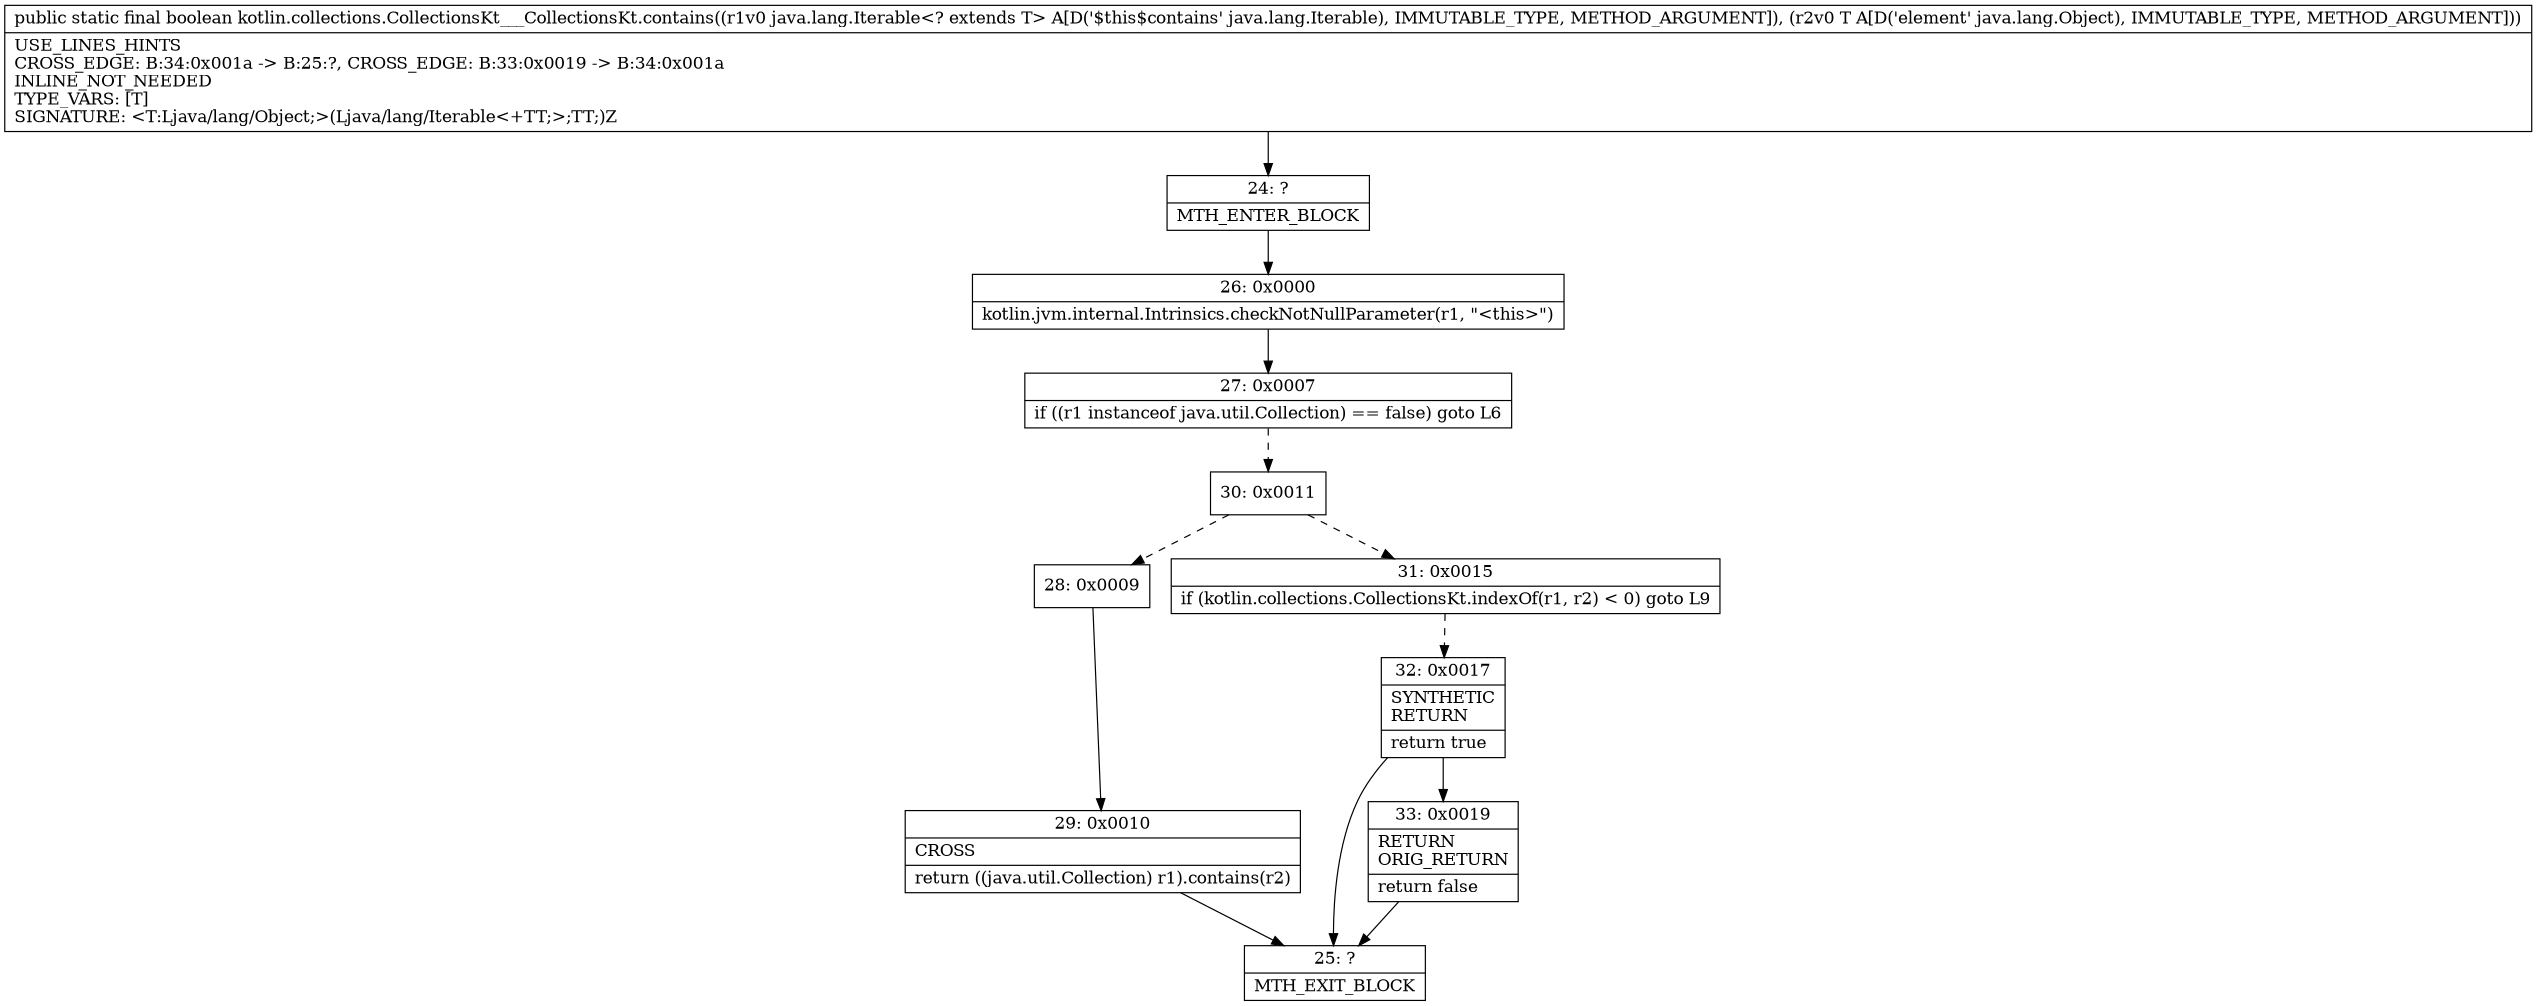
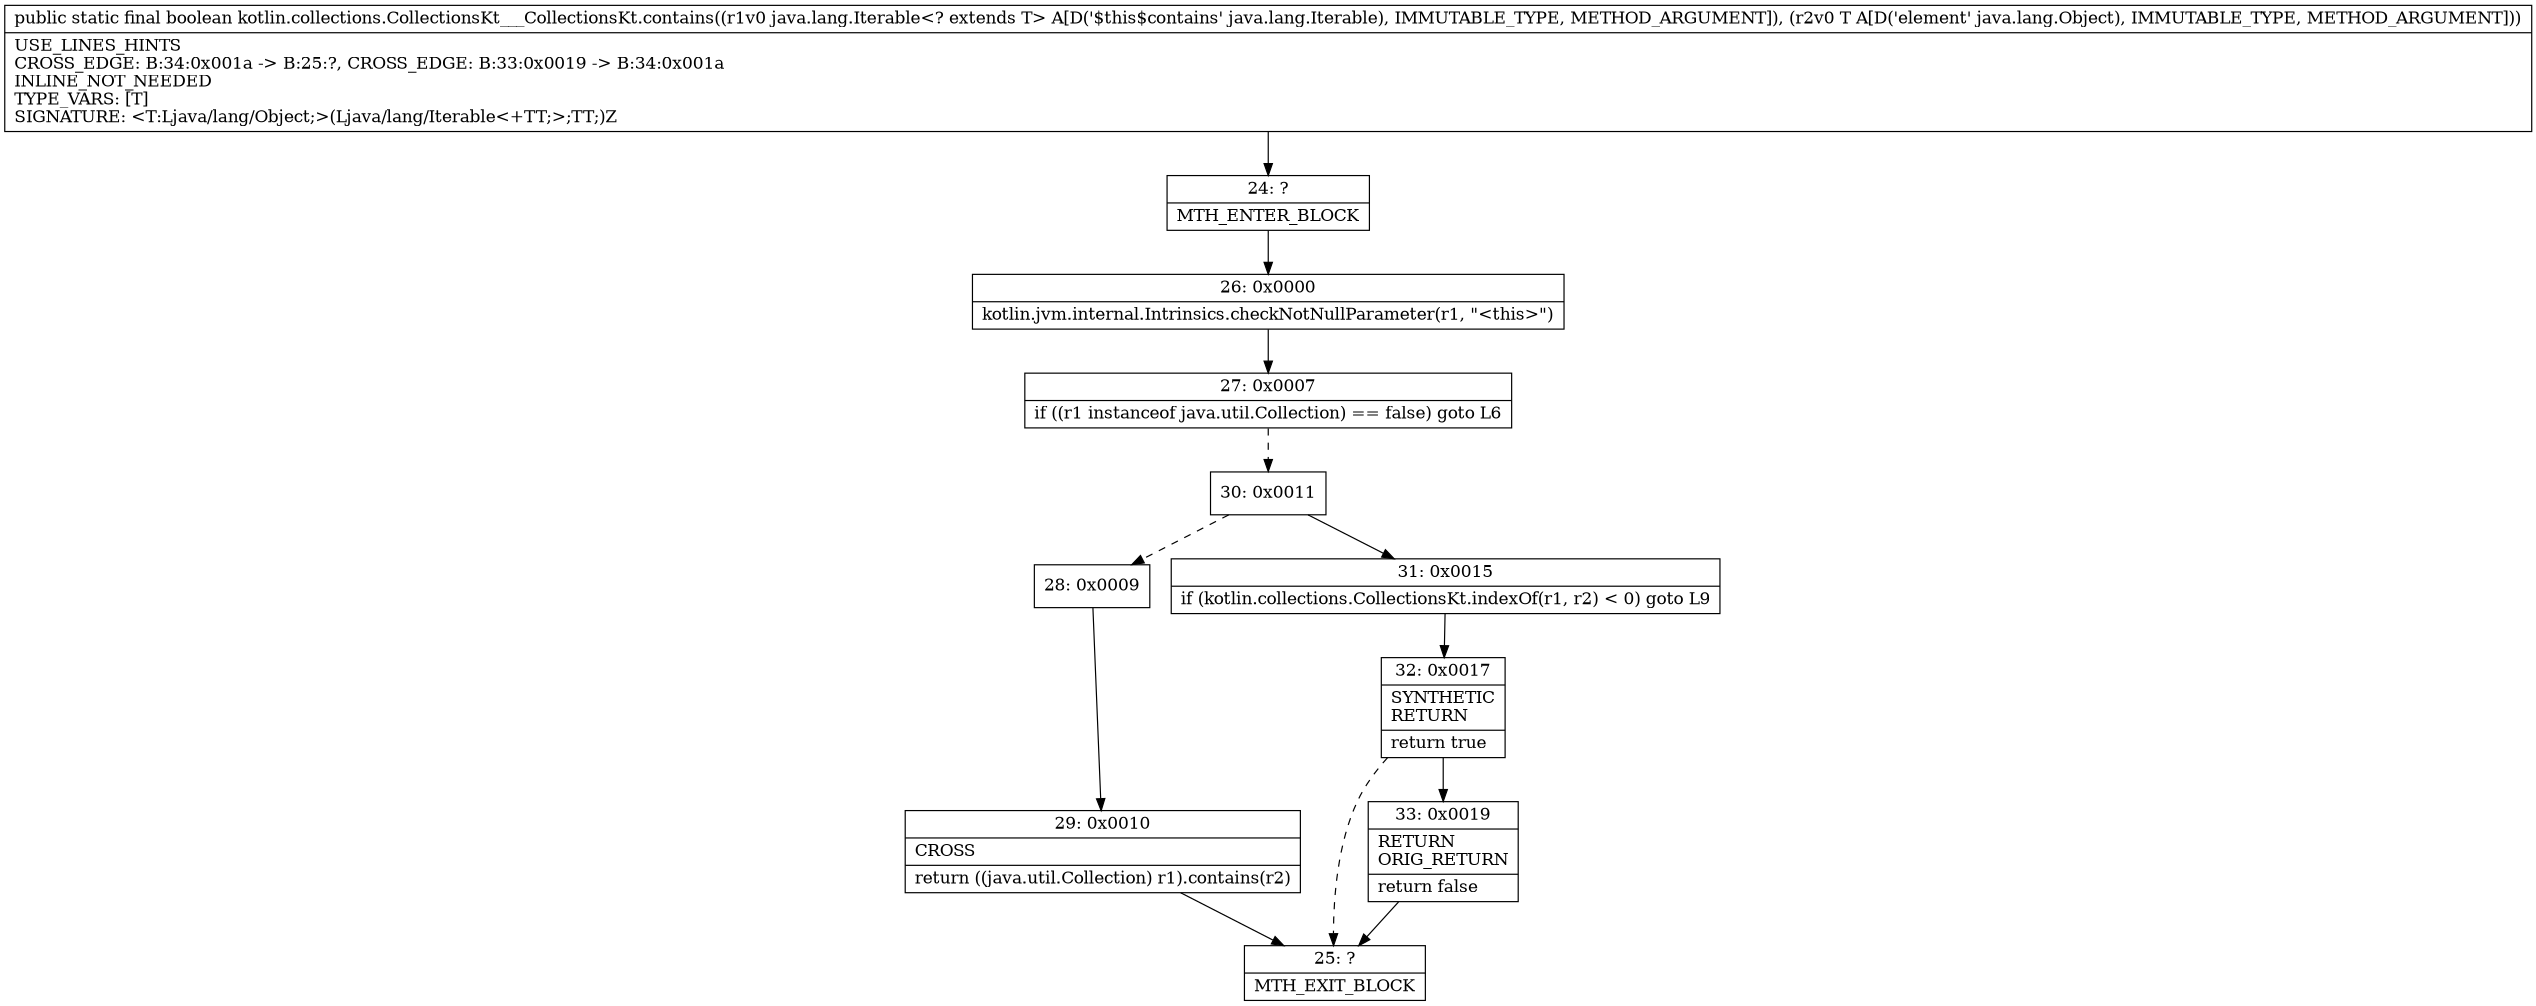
edge "30: 0x0011" -> "31: 0x0015": style dashed -> solid
edge "31: 0x0015" -> "32: 0x0017": style dashed -> solid
edge "32: 0x0017" -> "25: ?": style solid -> dashed
